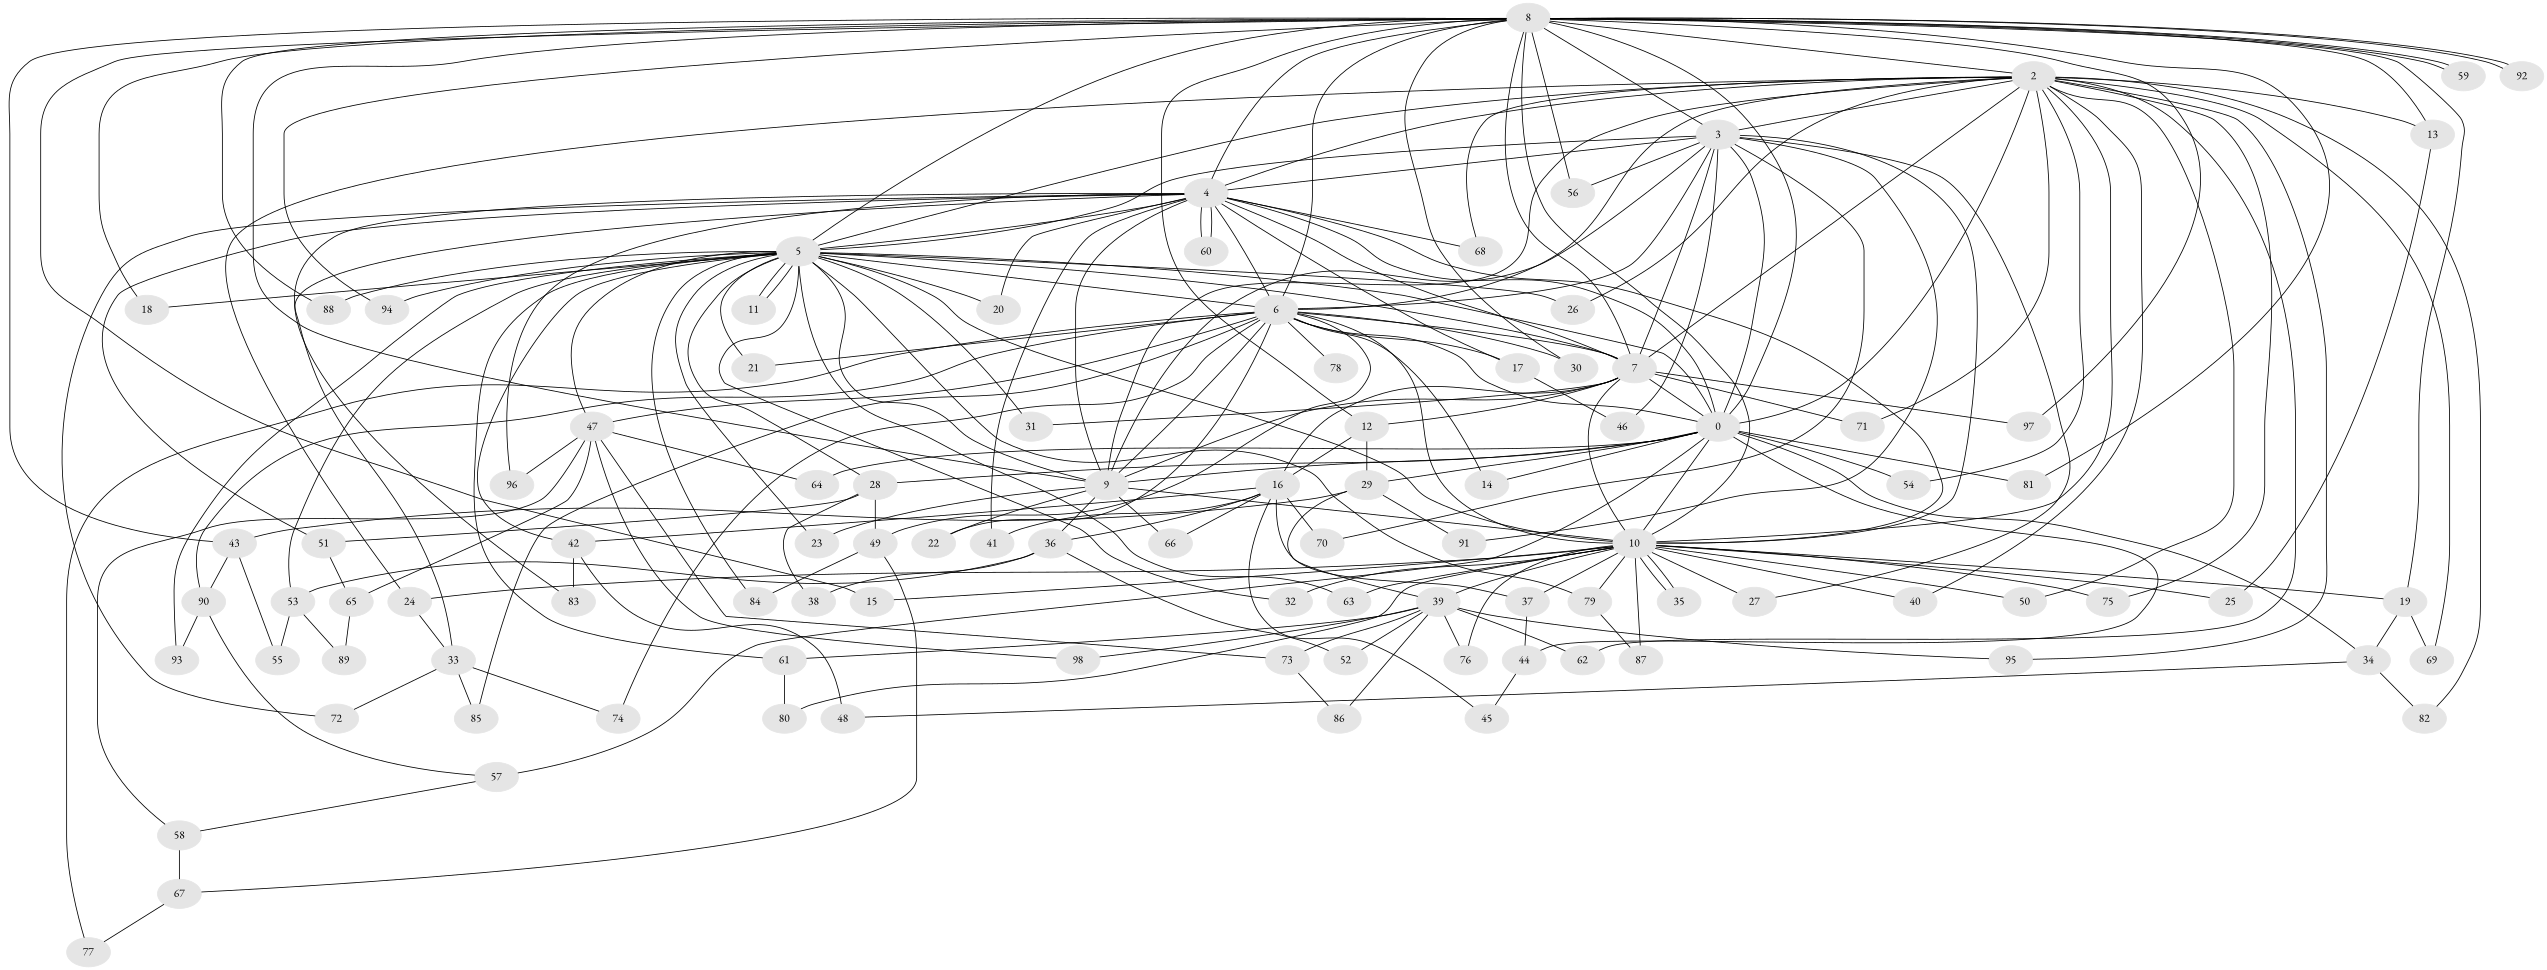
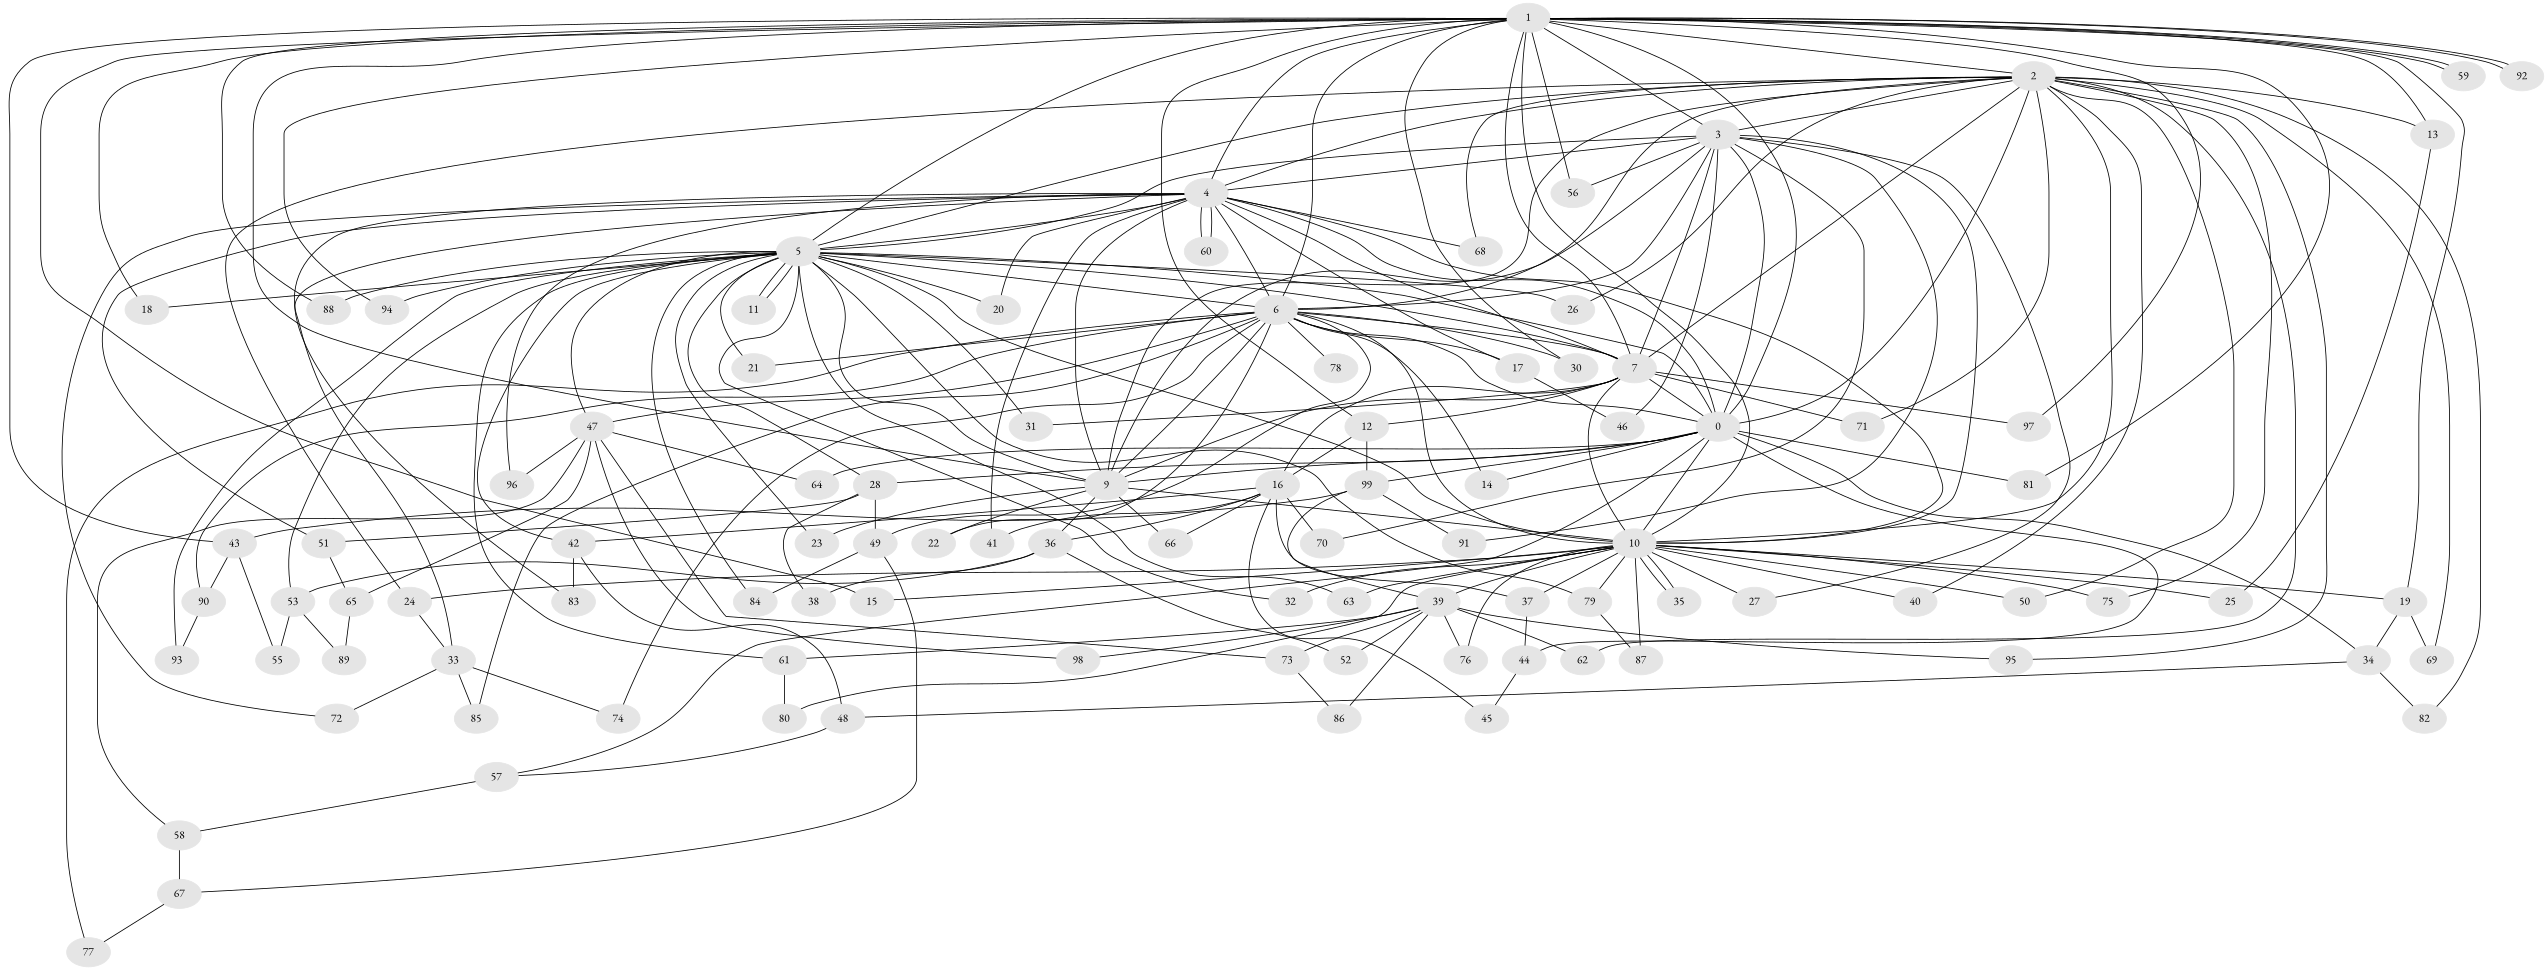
node "8": label "8" -> "1"
node "29": label "29" -> "99"
node "54": removed
edge "90" -- "57": now "48" -- "57"
